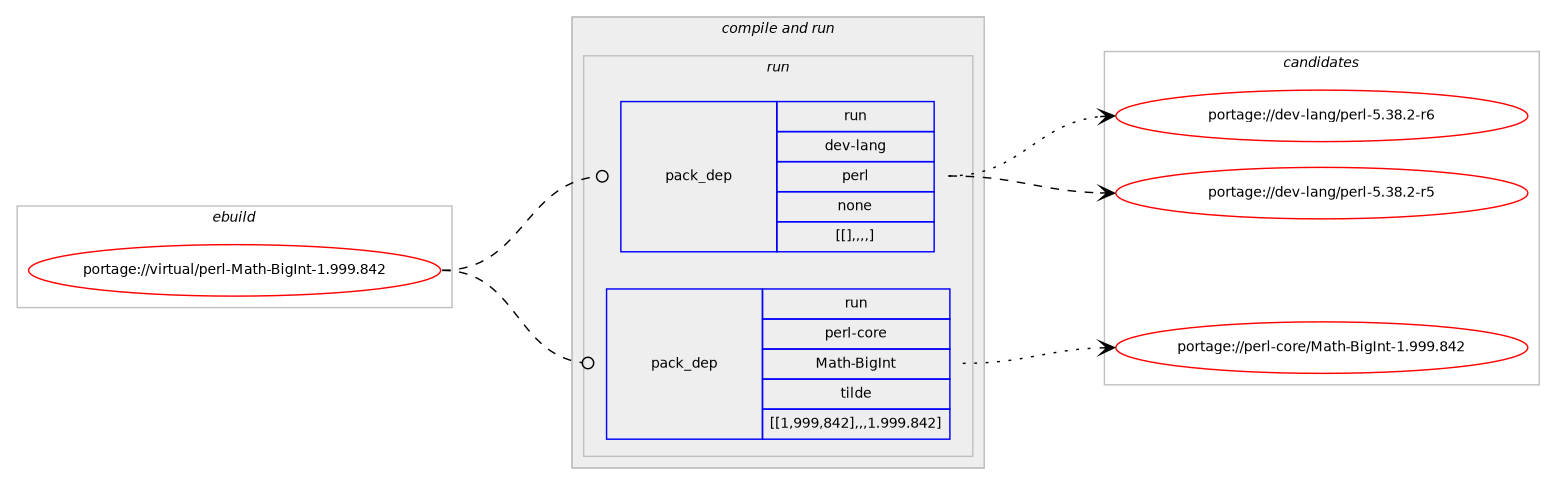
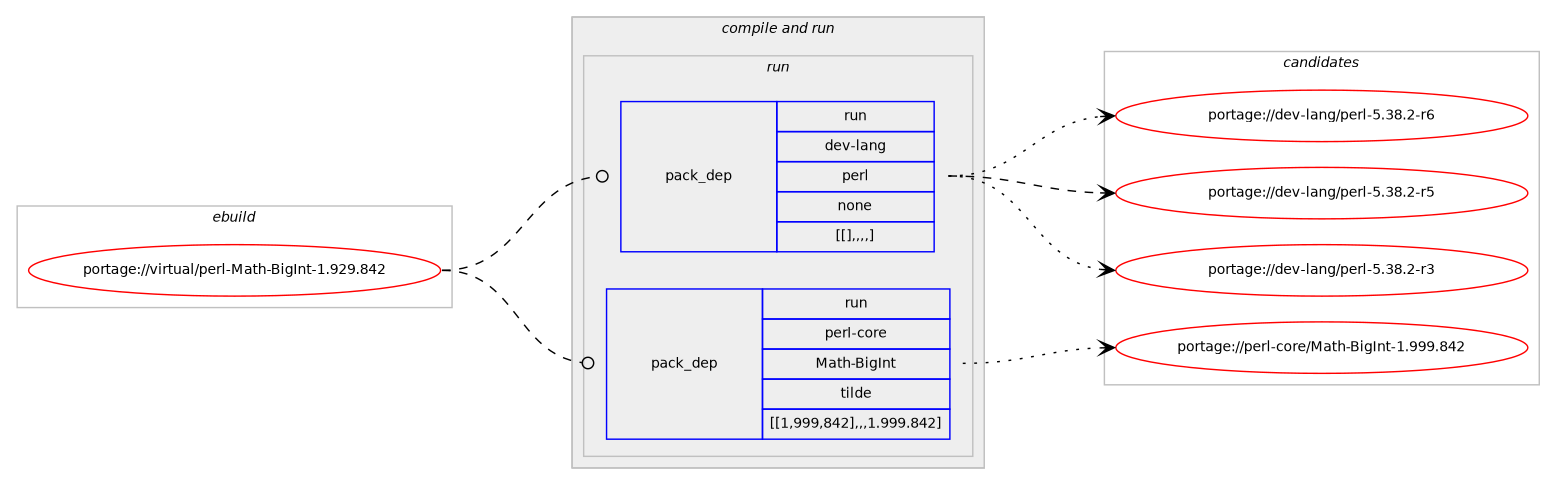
node "portage://virtual/perl-Math-BigInt-1.999.842": label "portage://virtual/perl-Math-BigInt-1.999.842" -> "portage://virtual/perl-Math-BigInt-1.929.842"
node "portage://dev-lang/perl-5.38.2-r3": added
